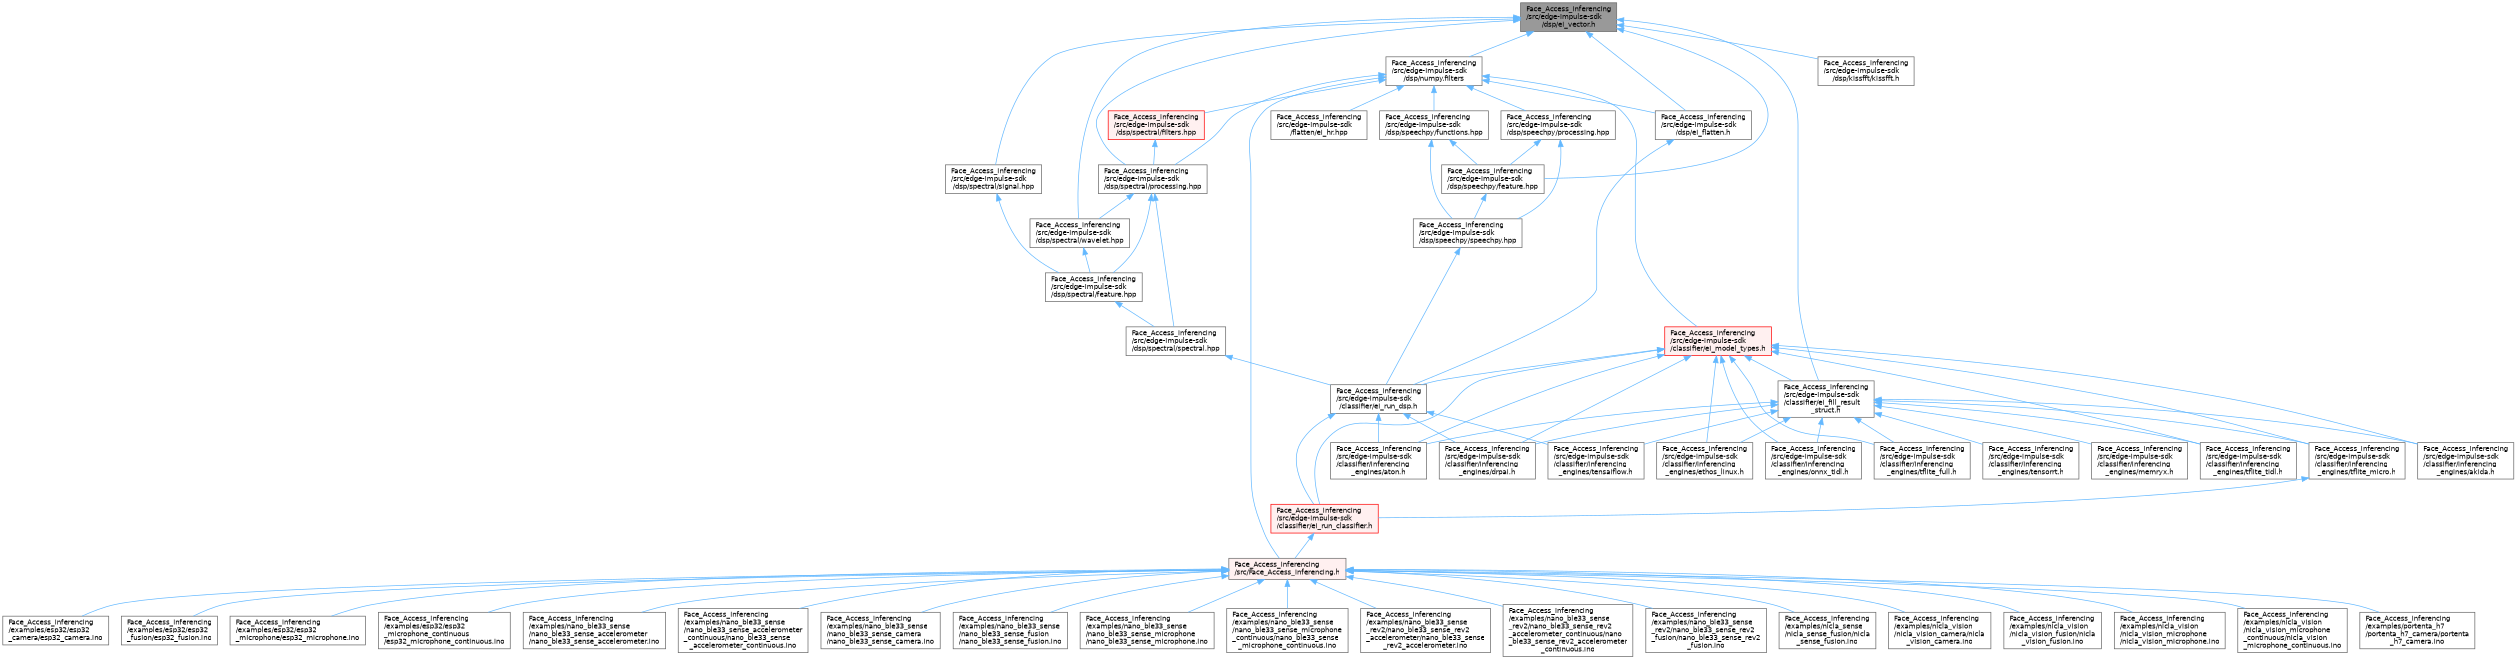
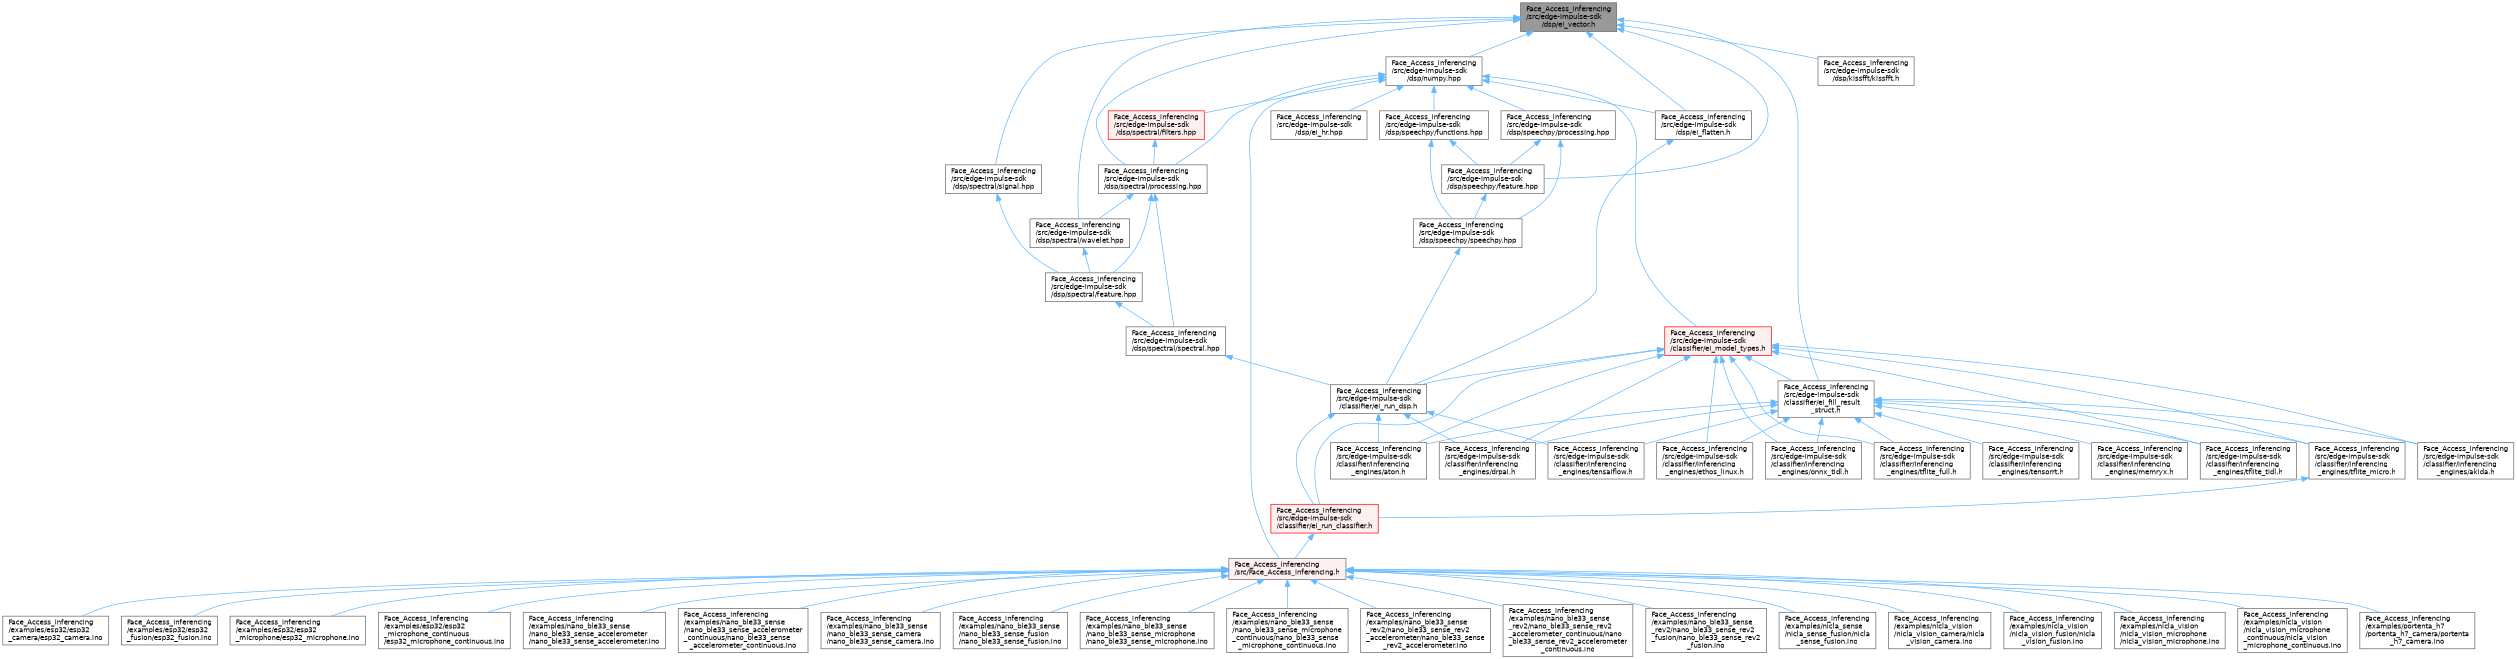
node "Face_Access_inferencing /src/edge-impulse-sdk /dsp/numpy.filters": label "Face_Access_inferencing /src/edge-impulse-sdk /dsp/numpy.filters" -> "Face_Access_inferencing /src/edge-impulse-sdk /dsp/numpy.hpp"
node "Face_Access_inferencing /src/edge-impulse-sdk /flatten/ei_hr.hpp": label "Face_Access_inferencing /src/edge-impulse-sdk /flatten/ei_hr.hpp" -> "Face_Access_inferencing /src/edge-impulse-sdk /dsp/ei_hr.hpp"
